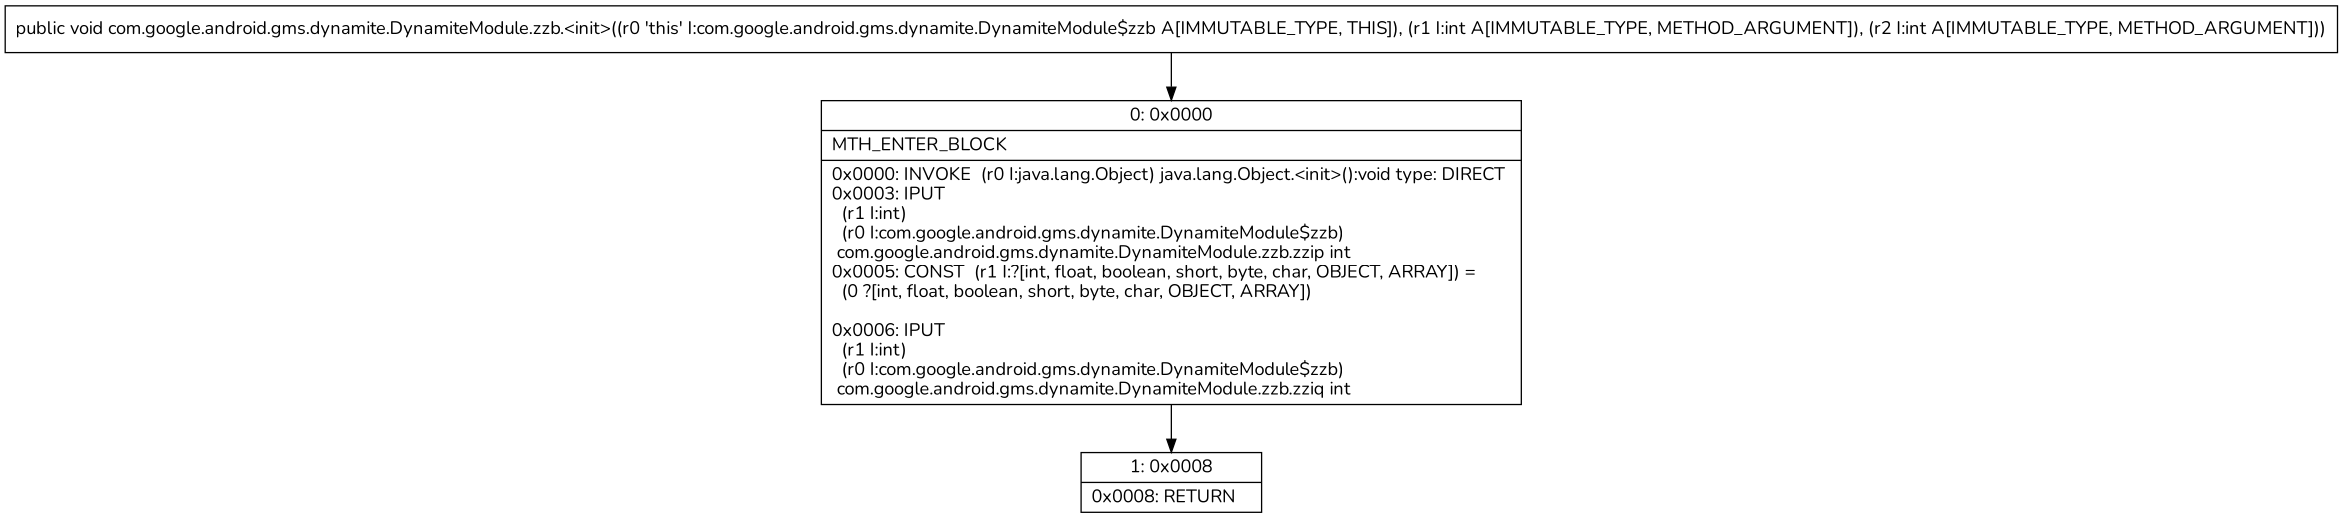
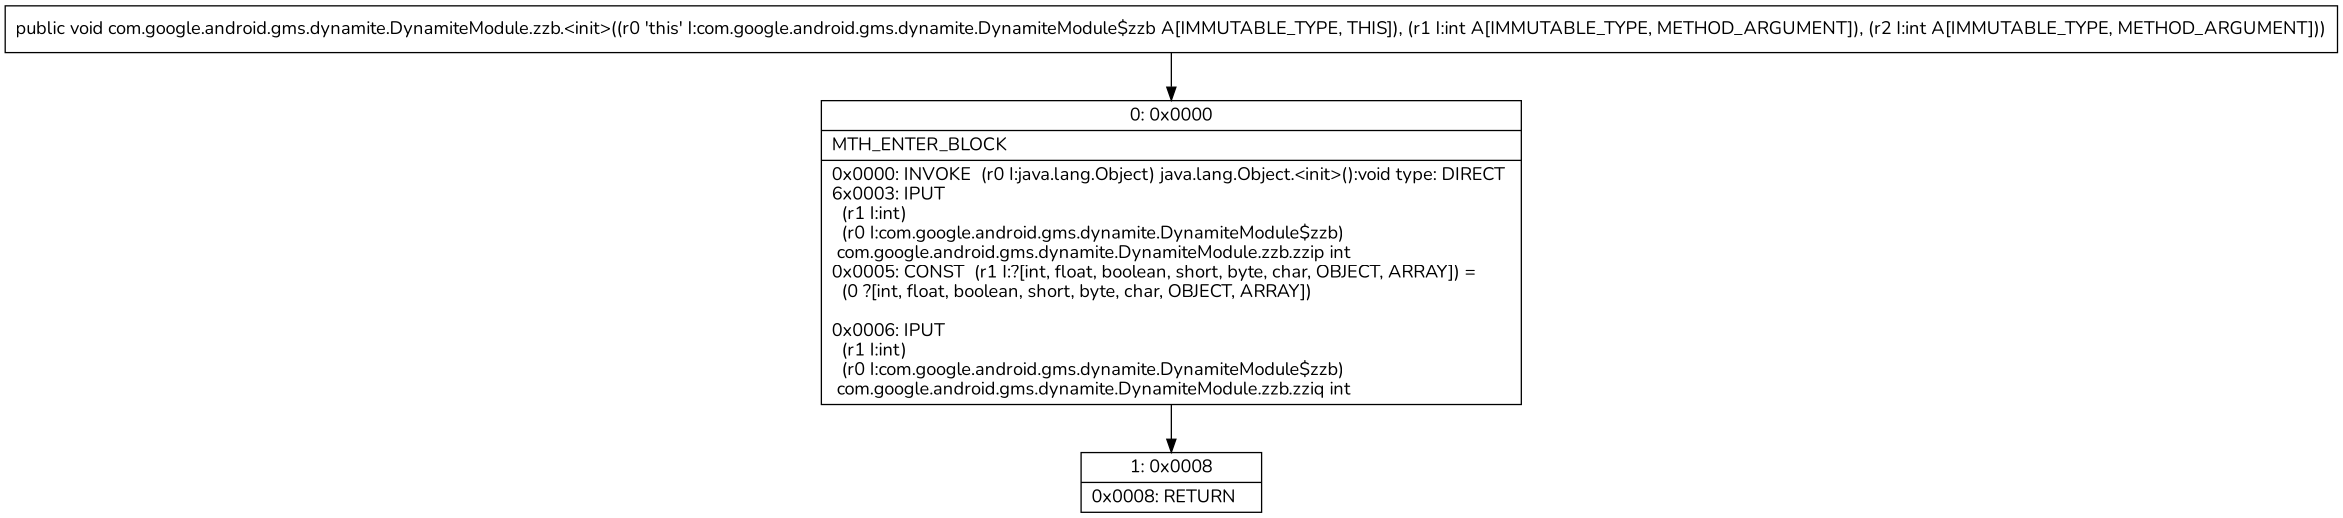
node "0: 0x0000": text "0x0003: IPUT" -> "6x0003: IPUT"
